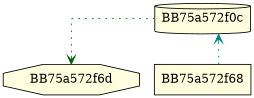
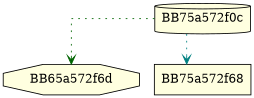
edge "BB75a572f68" -> "BB75a572f0c": reversed
node "BB75a572f6d": label "BB75a572f6d" -> "BB65a572f6d"
